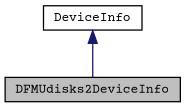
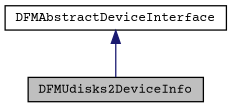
node "DeviceInfo": label "DeviceInfo" -> "DFMAbstractDeviceInterface"
